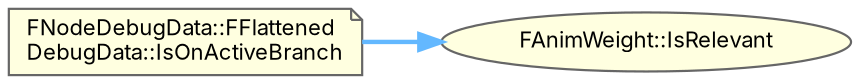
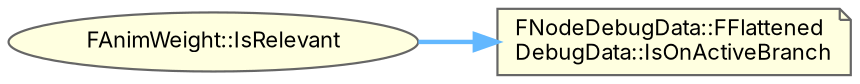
edge "FNodeDebugData::FFlattened DebugData::IsOnActiveBranch" -> "FAnimWeight::IsRelevant": reversed
